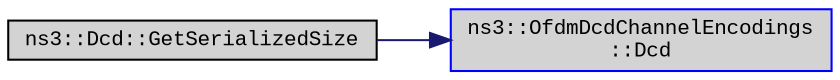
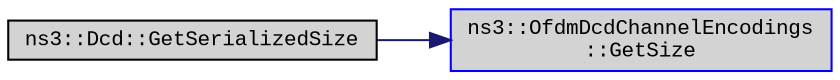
node "ns3::OfdmDcdChannelEncodings ::Dcd": label "ns3::OfdmDcdChannelEncodings ::Dcd" -> "ns3::OfdmDcdChannelEncodings ::GetSize"
